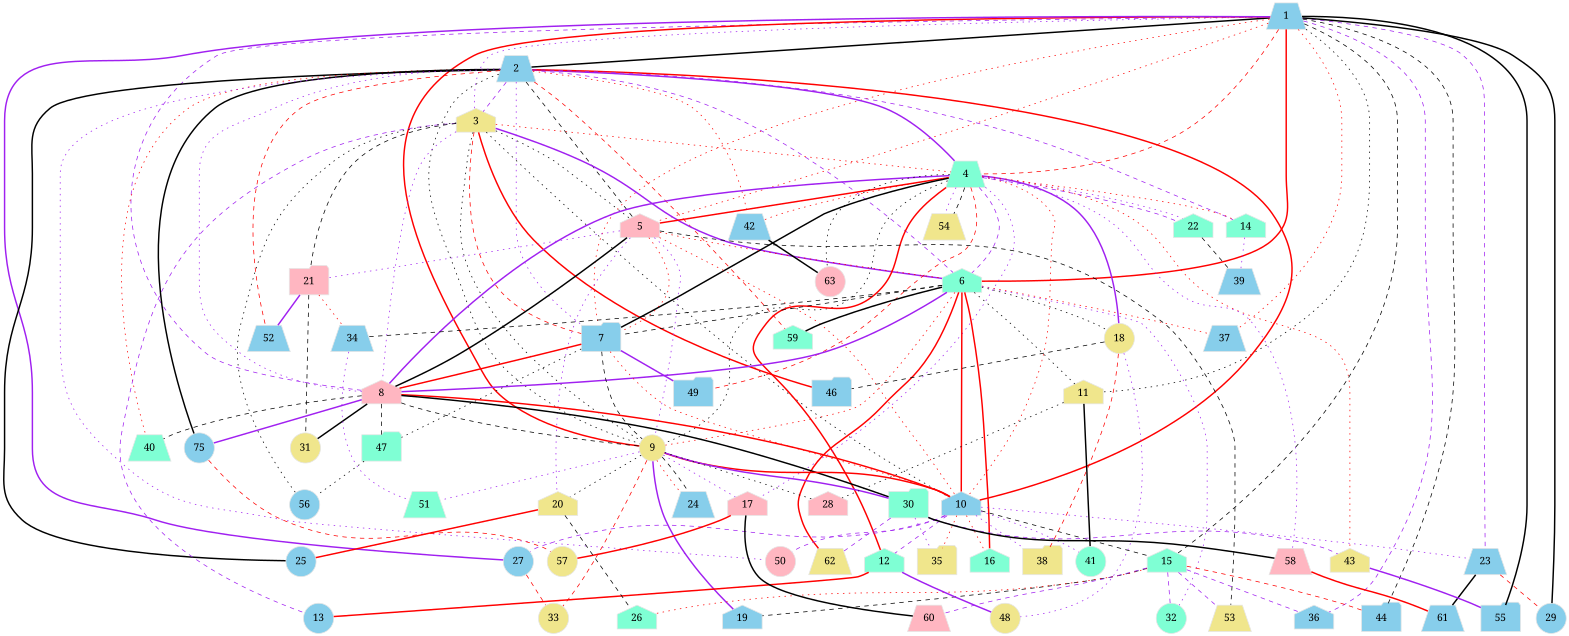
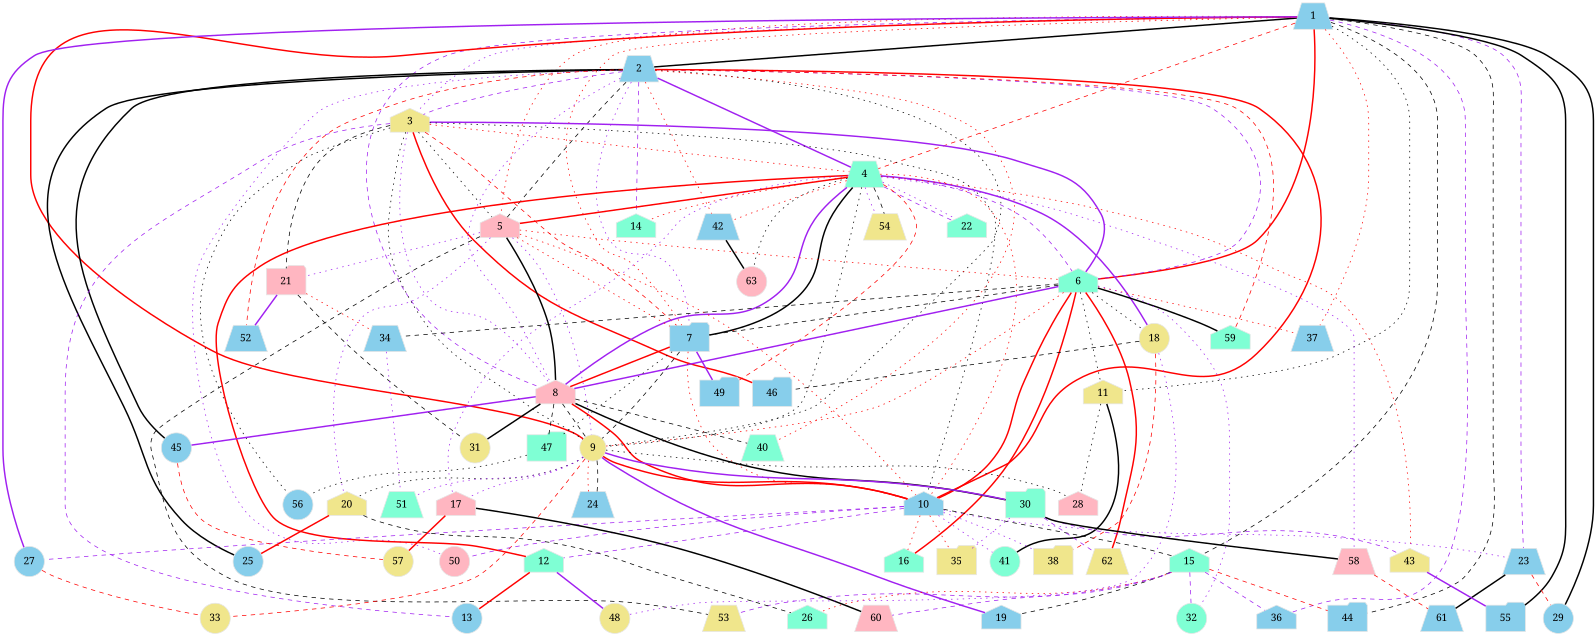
node "39": removed
node "75": label "75" -> "45"
edge "58" -- "61": style bold -> dashed
